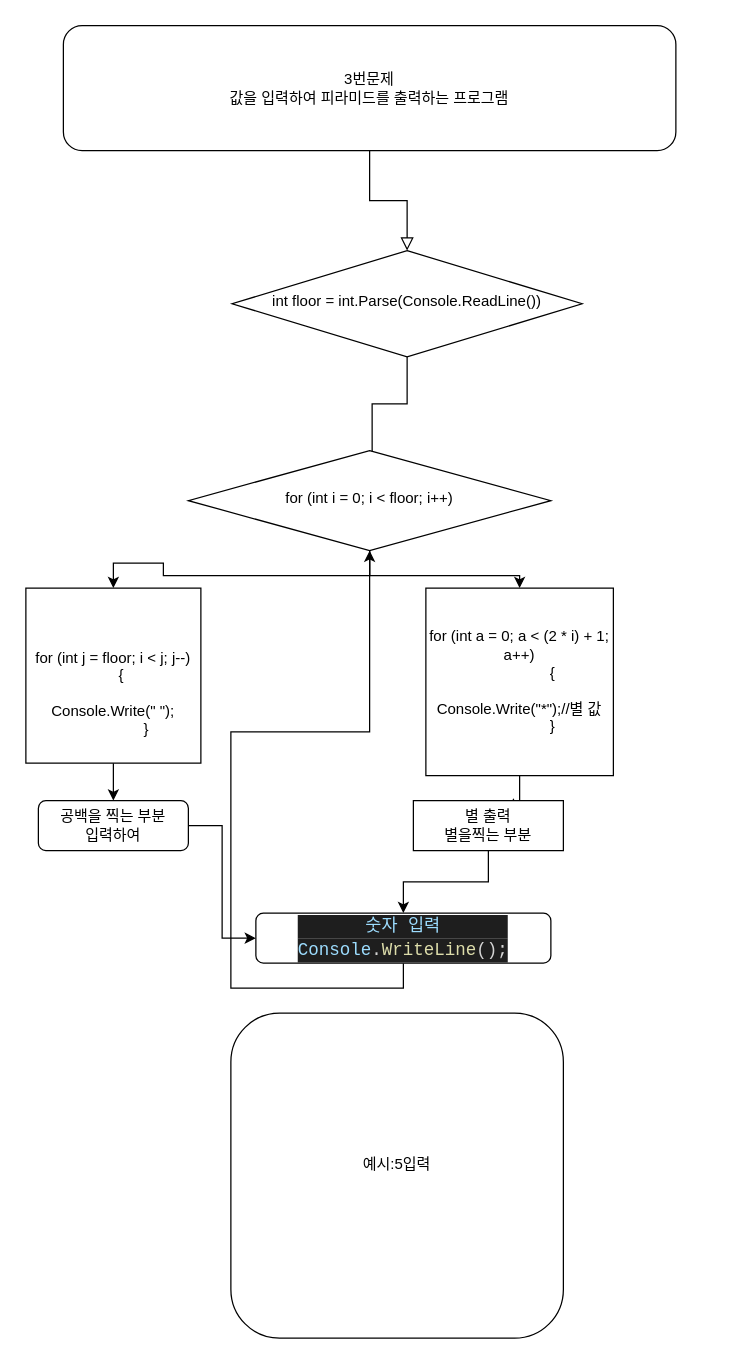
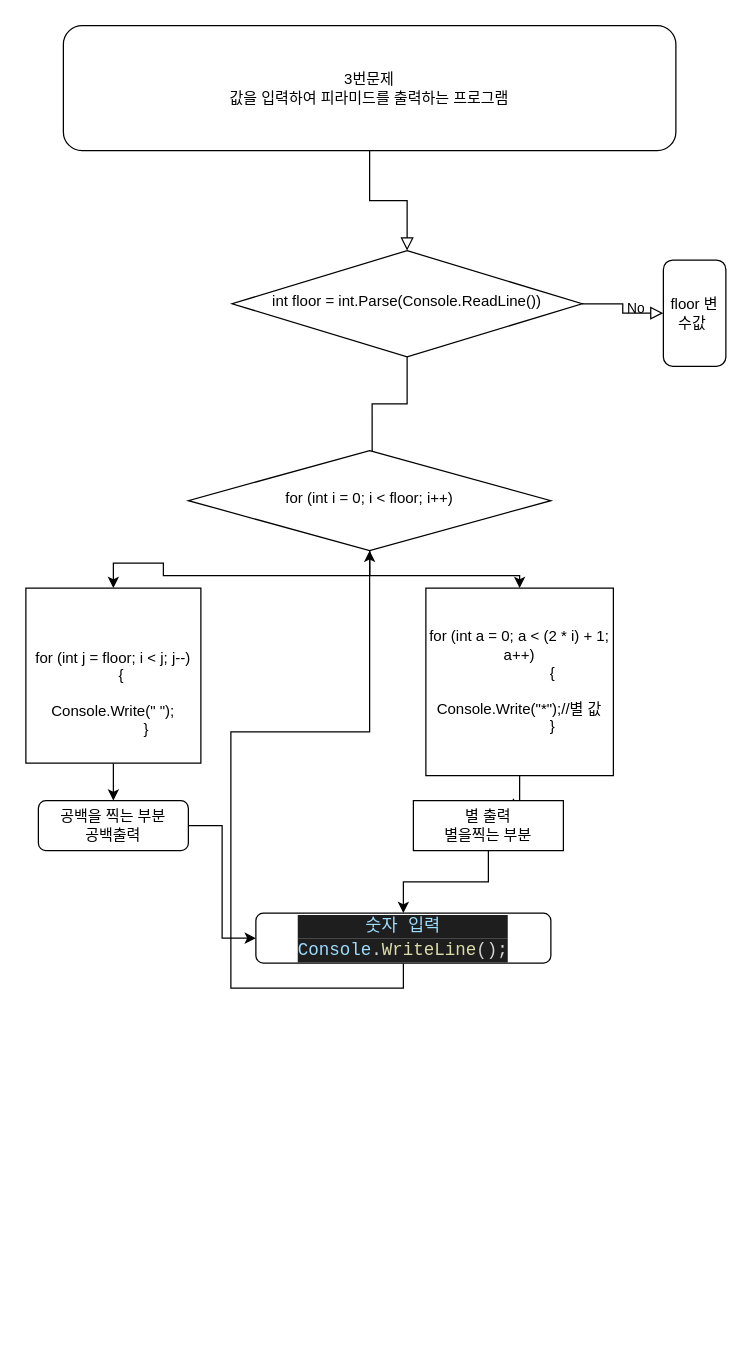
edge "int floor = int.Parse(Console.ReadLine())" -> "floor 변수값": added, label "No"
node "floor 변수값": added
node "공백을 찍는 부분 입력하여": label "공백을 찍는 부분 입력하여" -> "공백을 찍는 부분 공백출력"
node "예시:5입력": removed
